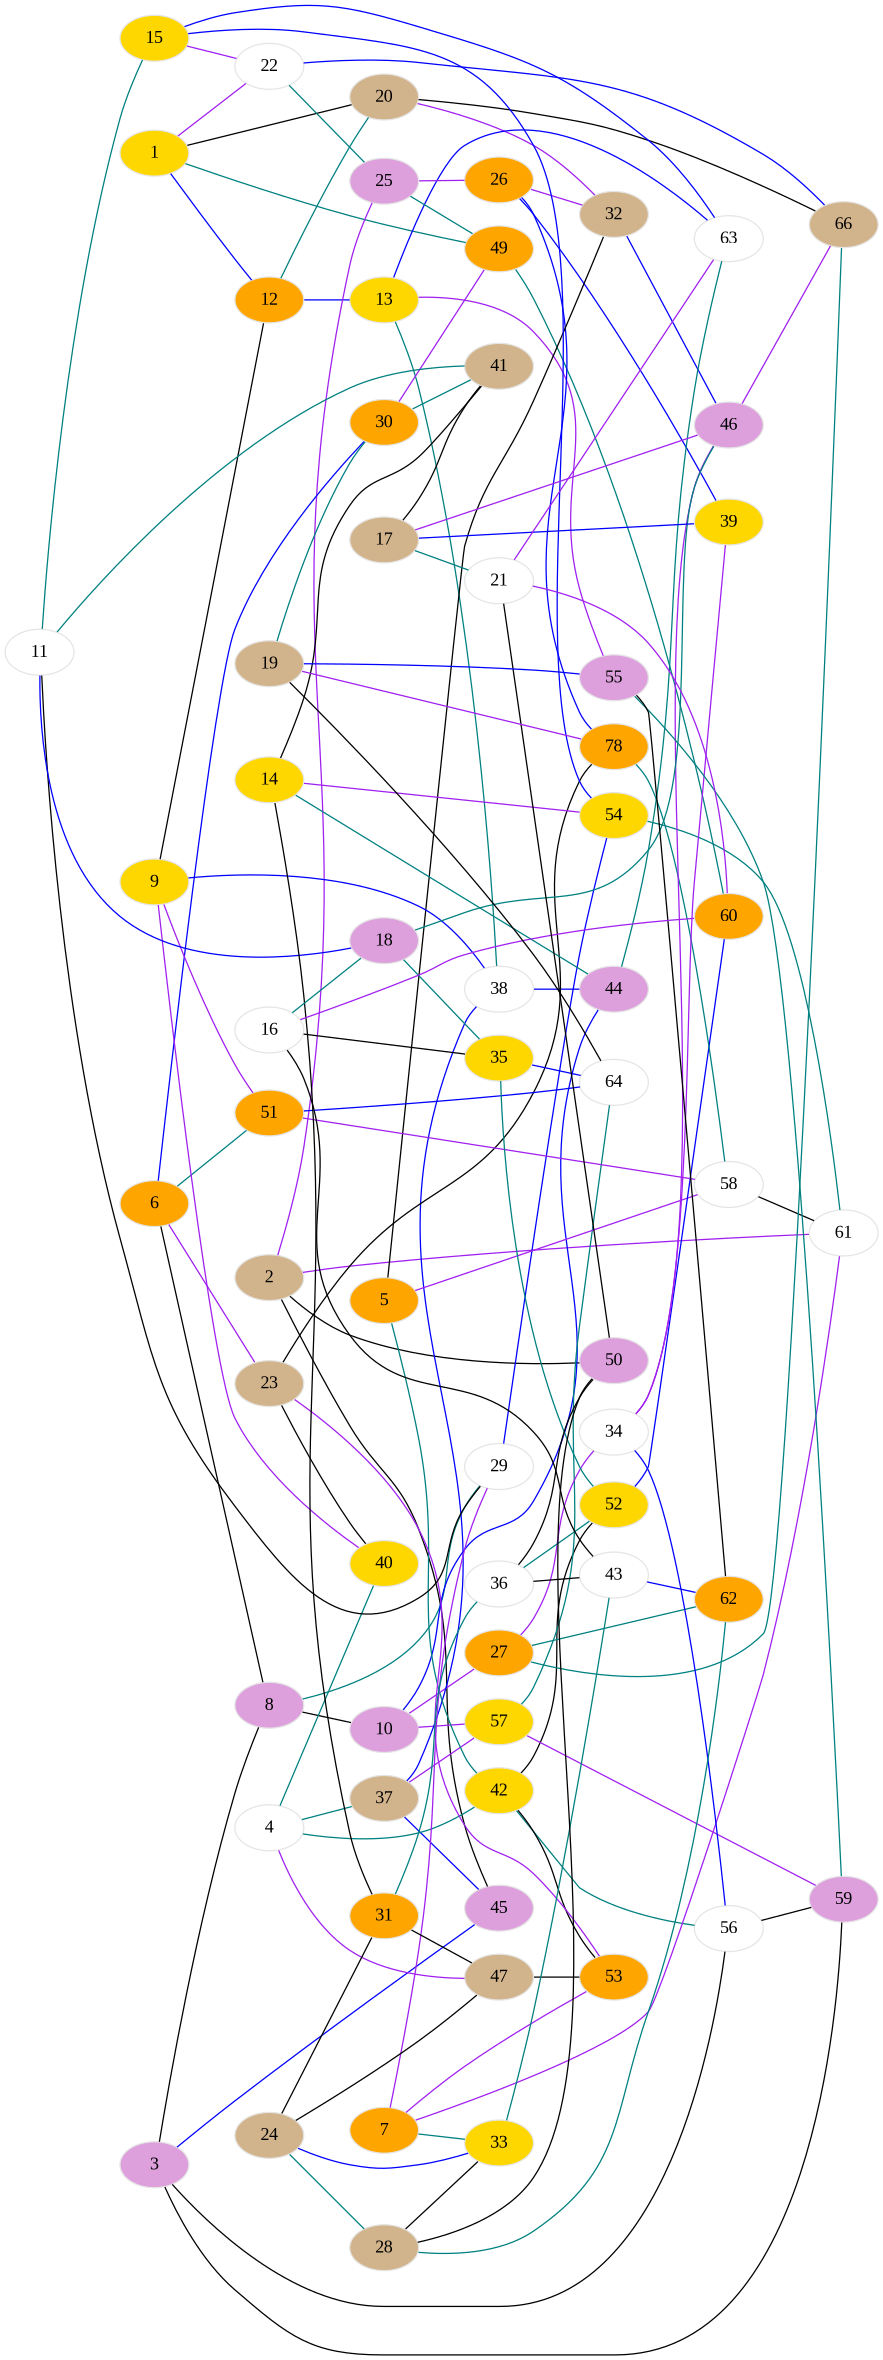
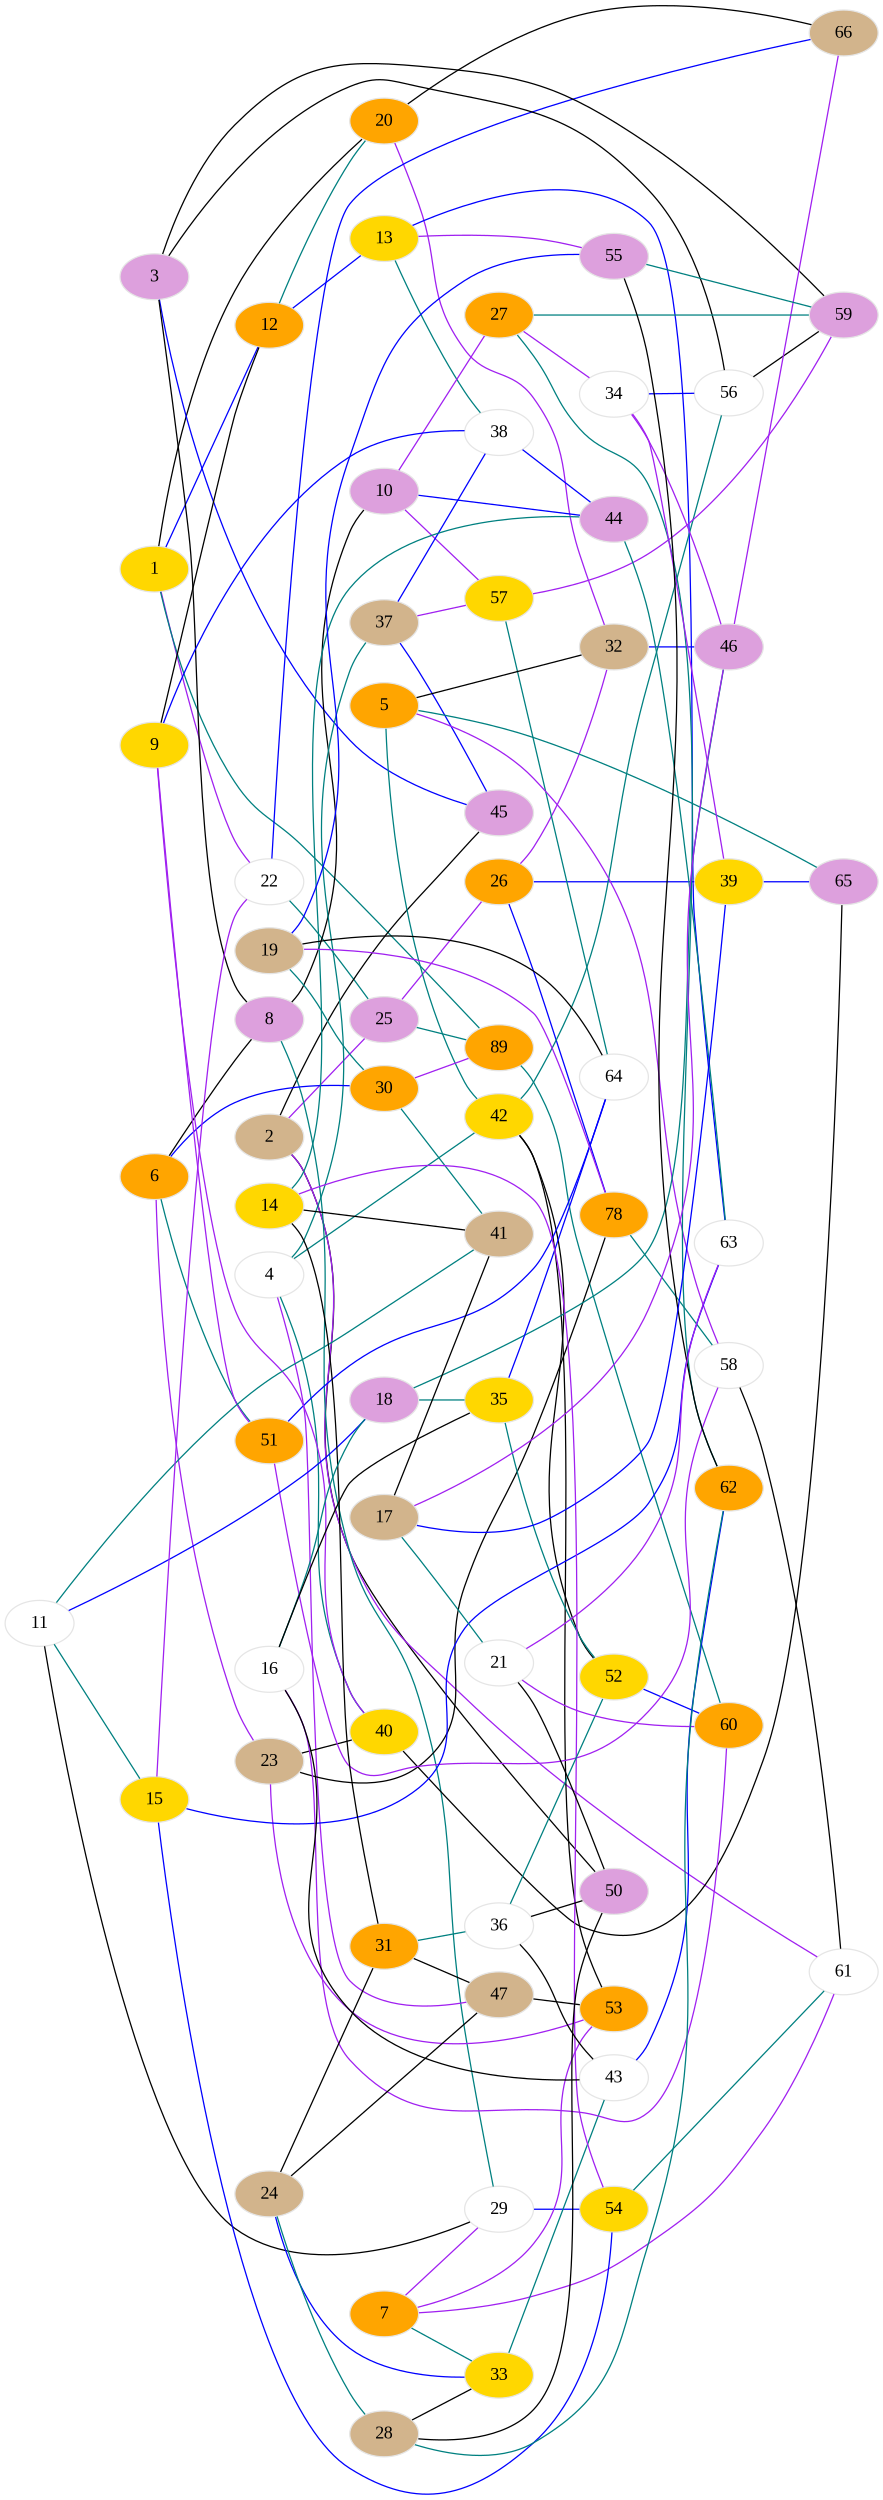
node "20": fillcolor tan -> orange
node "49": label "49" -> "89"
node "65": added
edge "66" -- "27": now "59" -- "27"
